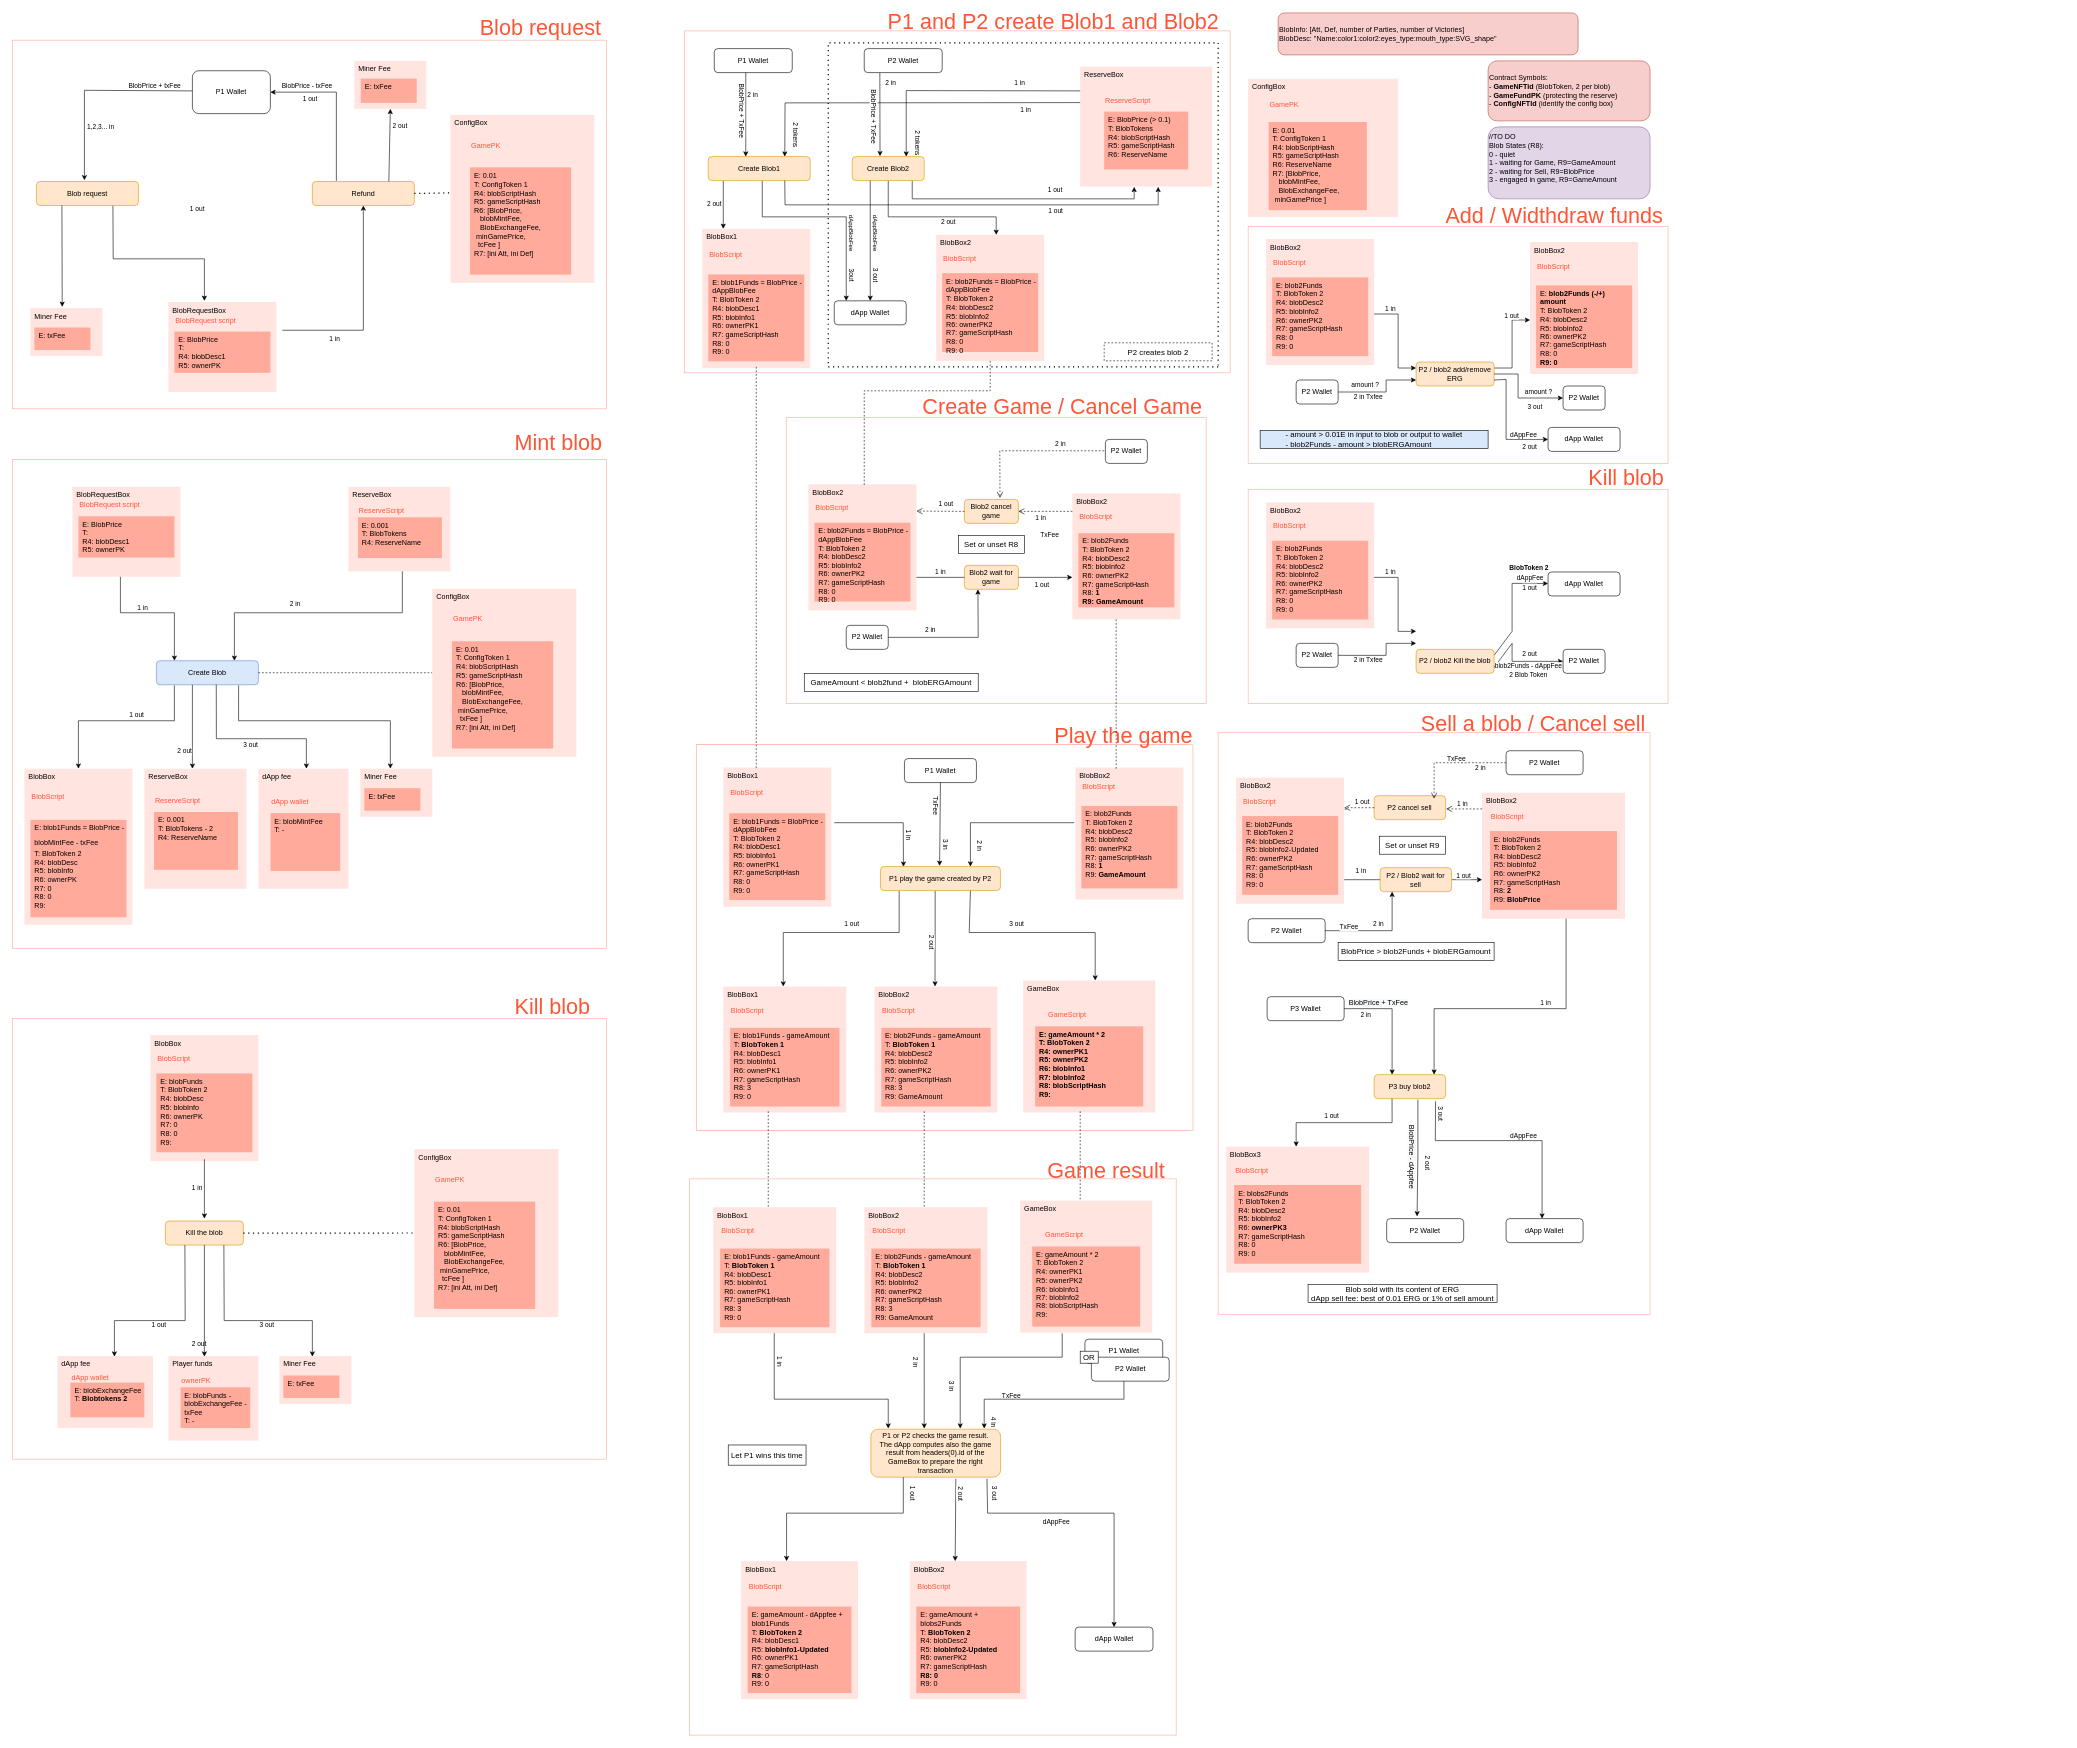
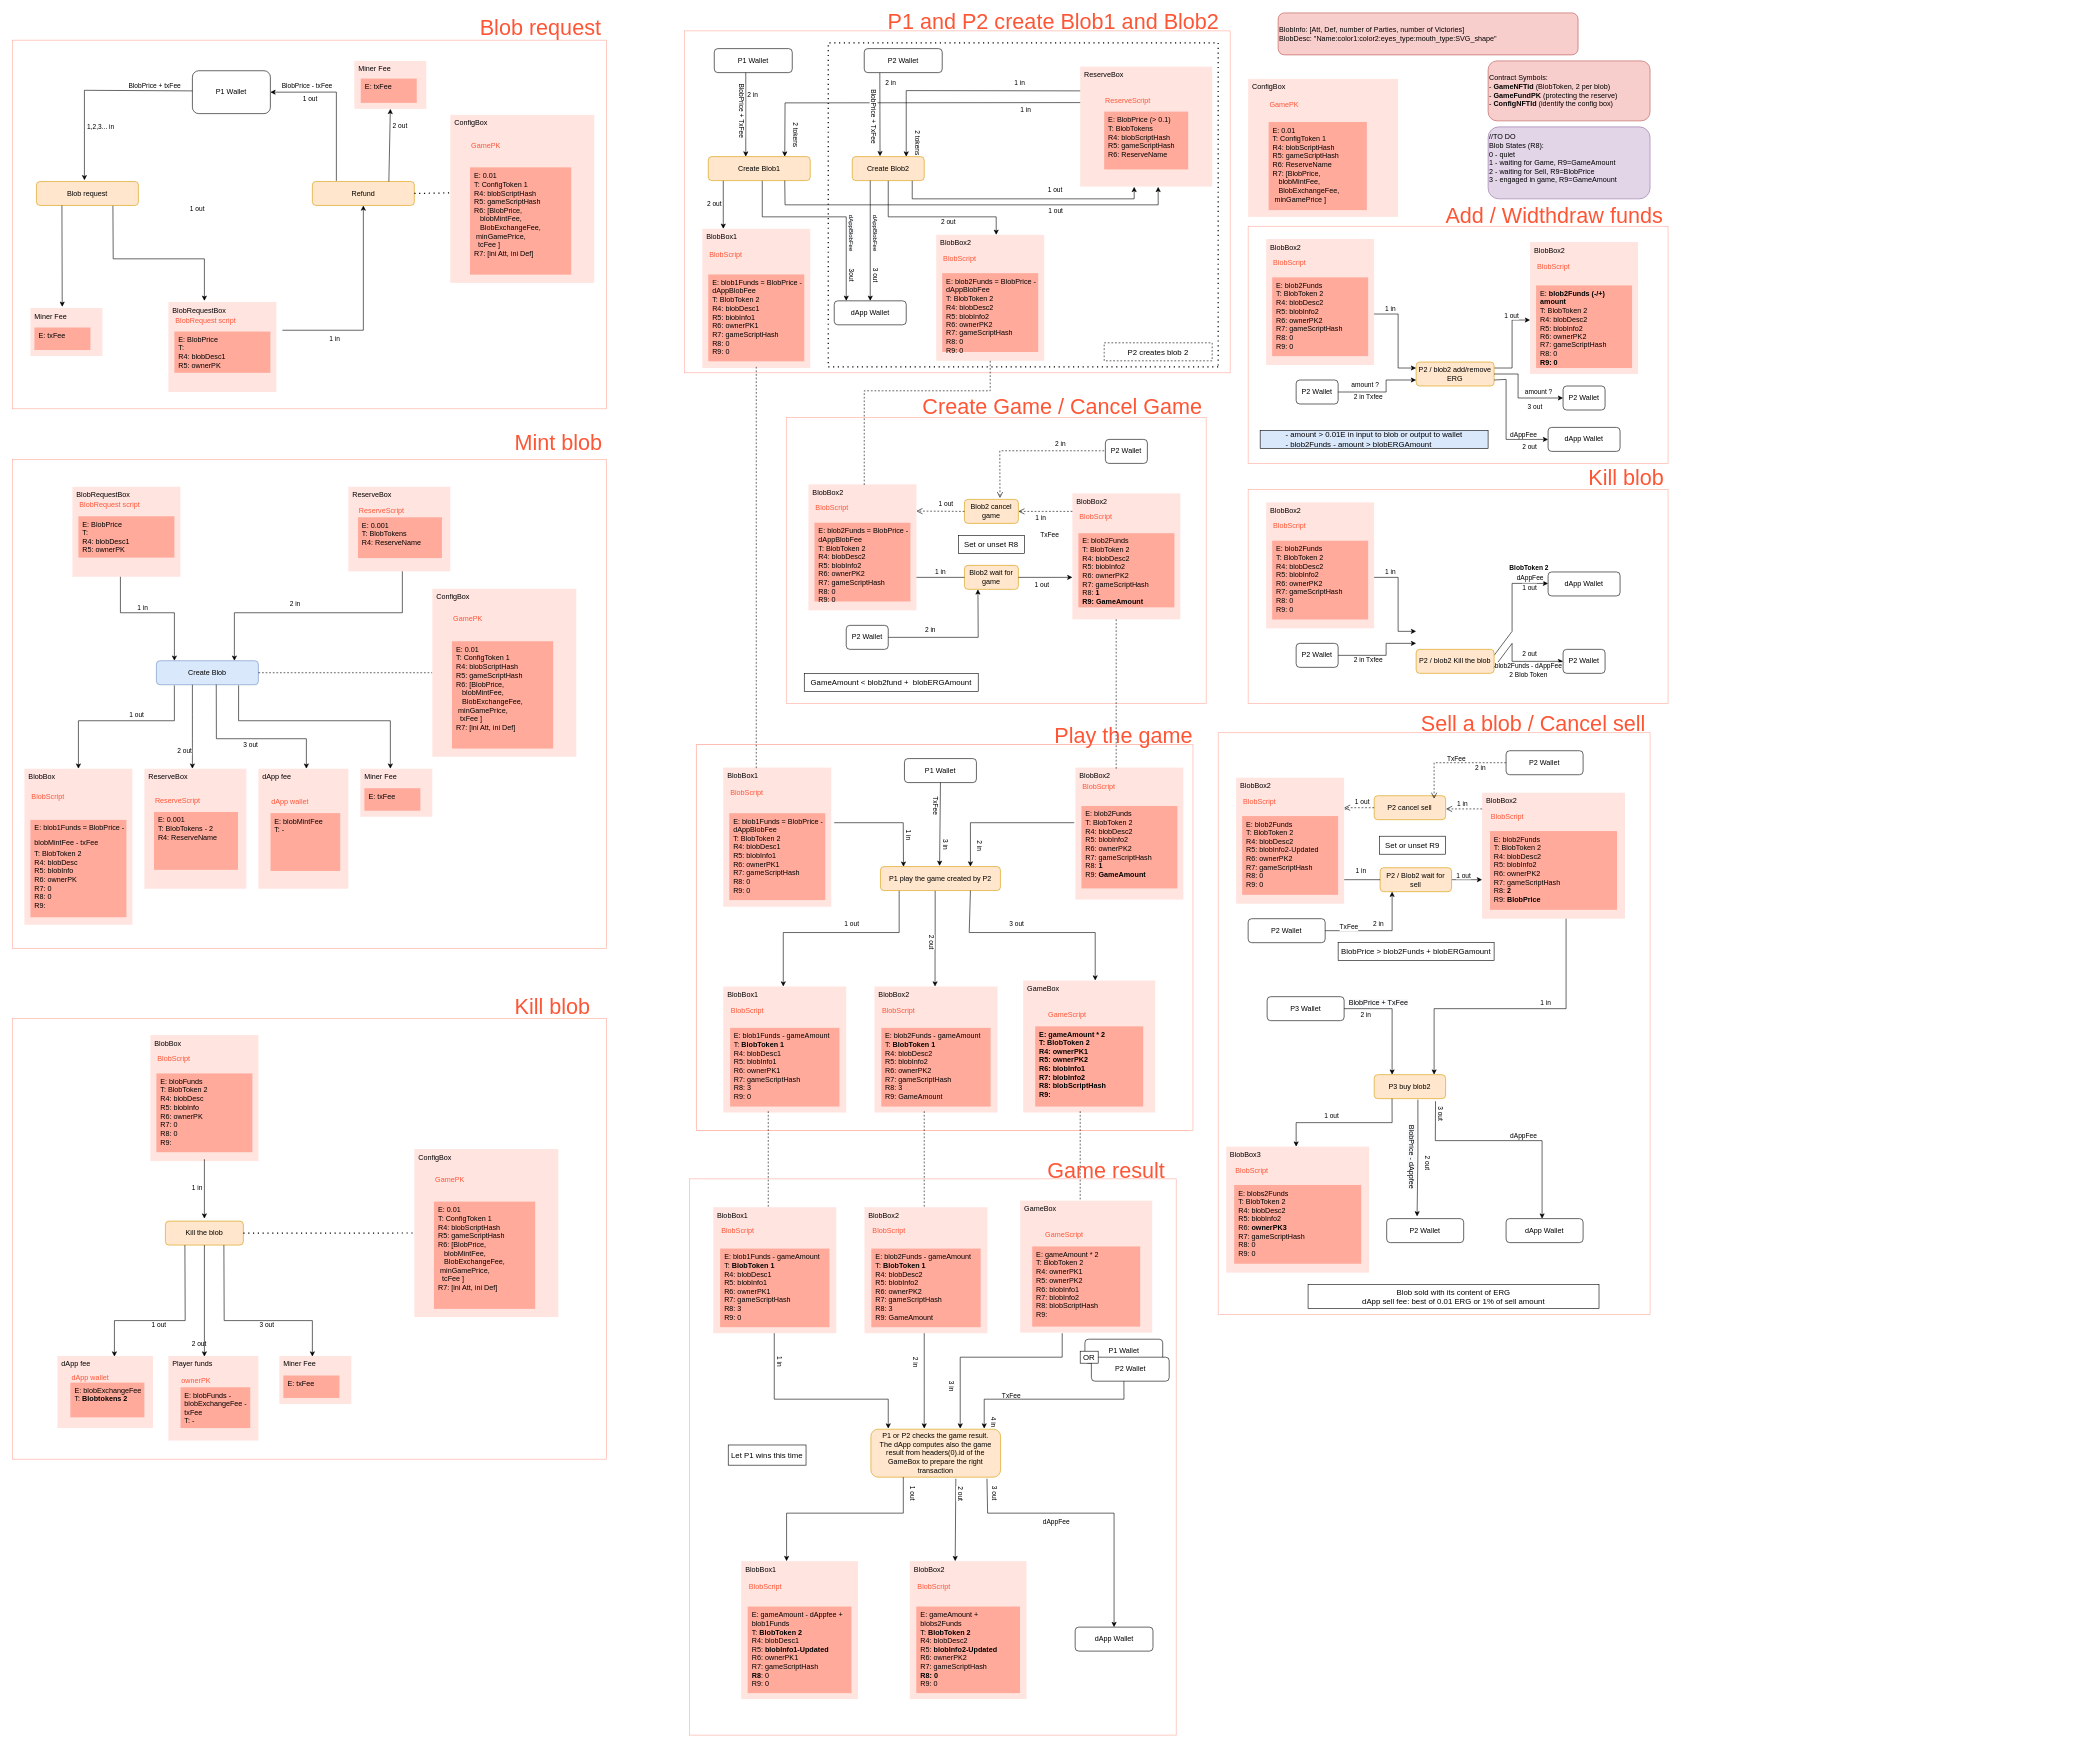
node "Blob sold with its content of ERG dApp sell fee: best of 0.01 ERG or 1% of sell amount": size 189x18 -> 291x24
